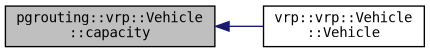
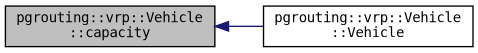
node "vrp::vrp::Vehicle ::Vehicle": label "vrp::vrp::Vehicle ::Vehicle" -> "pgrouting::vrp::Vehicle ::Vehicle"
